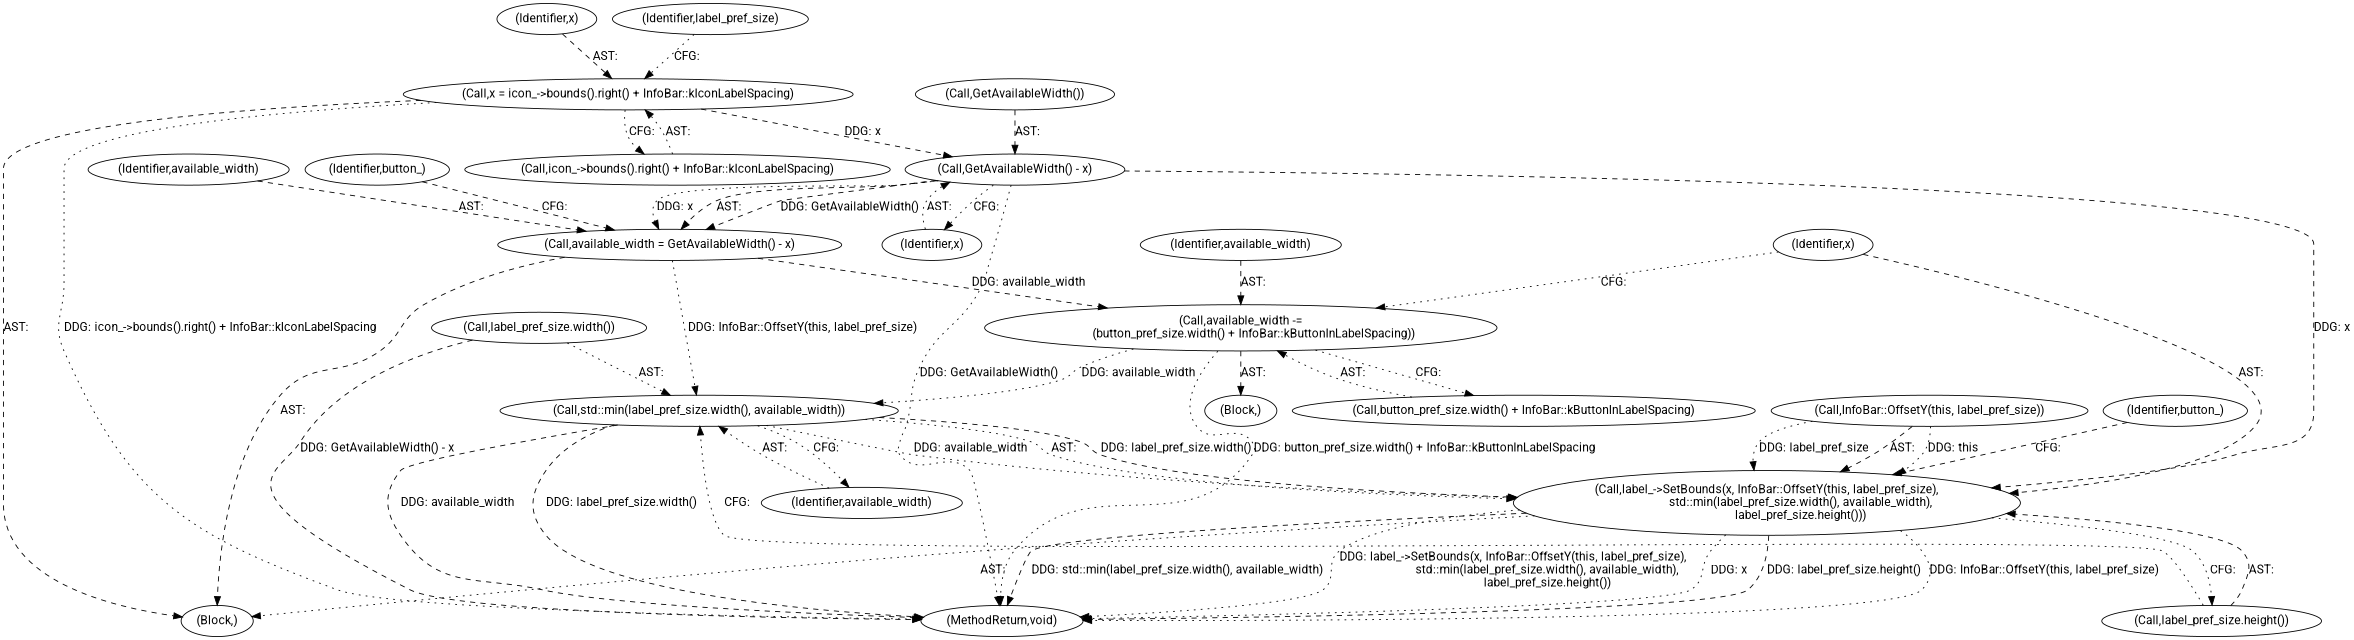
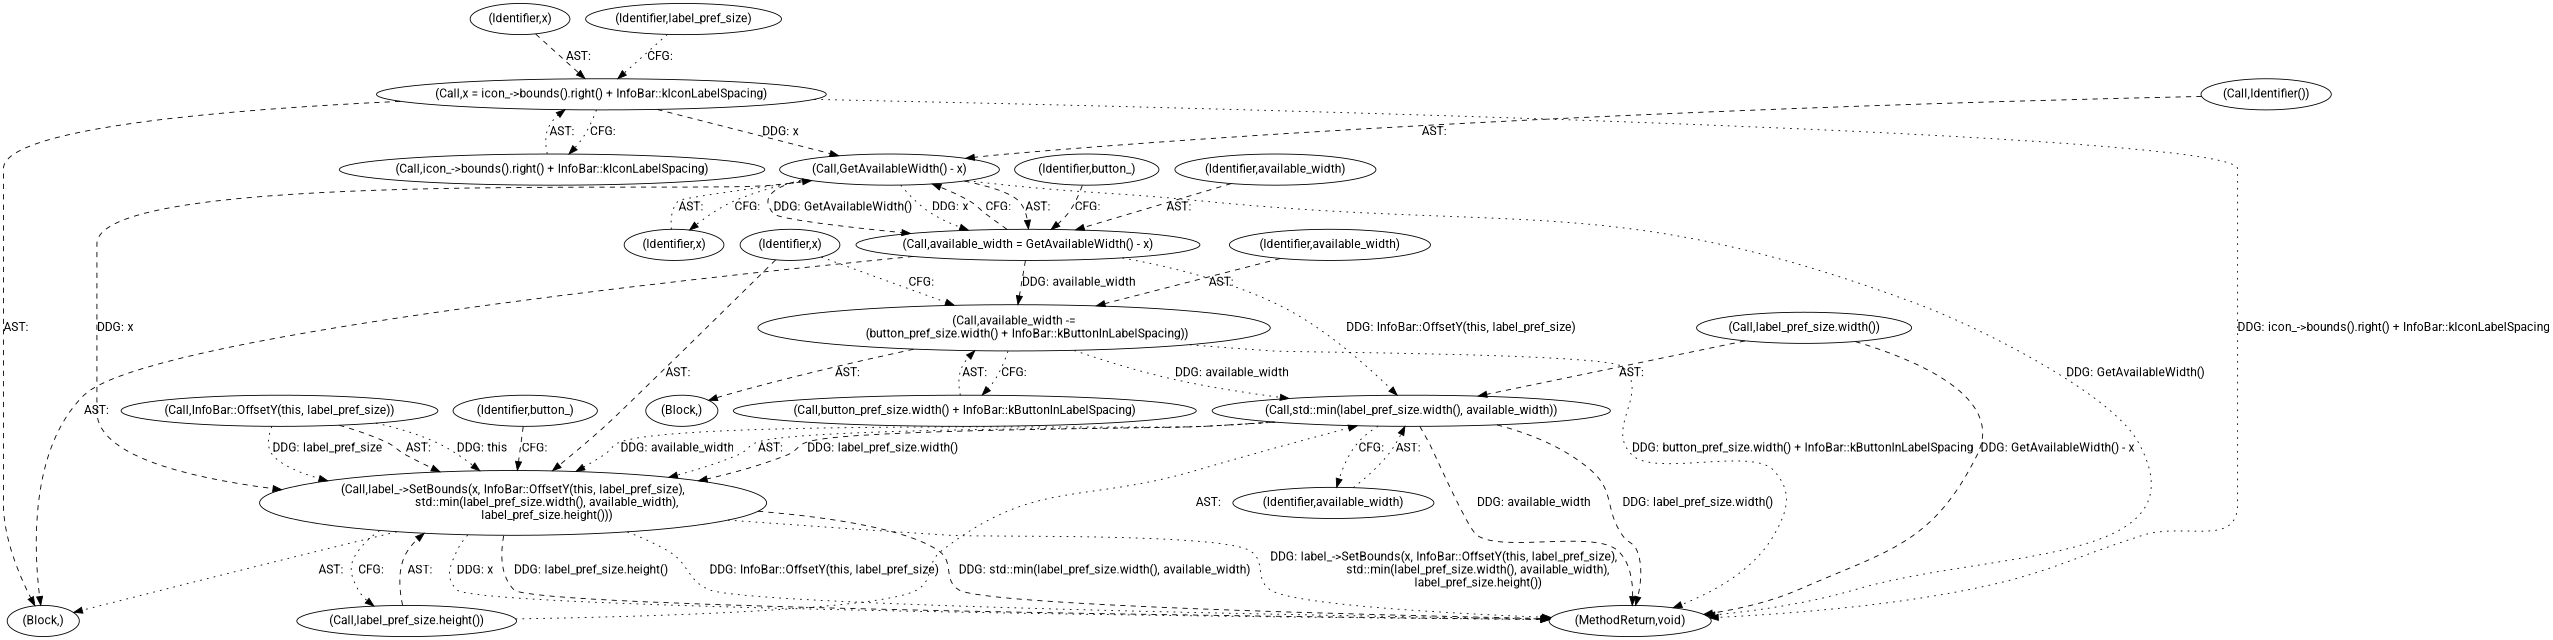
node "(Call,GetAvailableWidth())": label "(Call,GetAvailableWidth())" -> "(Call,Identifier())"
edge "(Call,available_width = GetAvailableWidth() - x)" -> "(Call,GetAvailableWidth() - x)": added, label "CFG:"
edge "(Call,label_pref_size.width())" -> "(Call,std::min(label_pref_size.width(), available_width))": style dotted -> dashed
edge "(Call,label_pref_size.height())" -> "(Call,std::min(label_pref_size.width(), available_width))": label "CFG: " -> "AST: "
